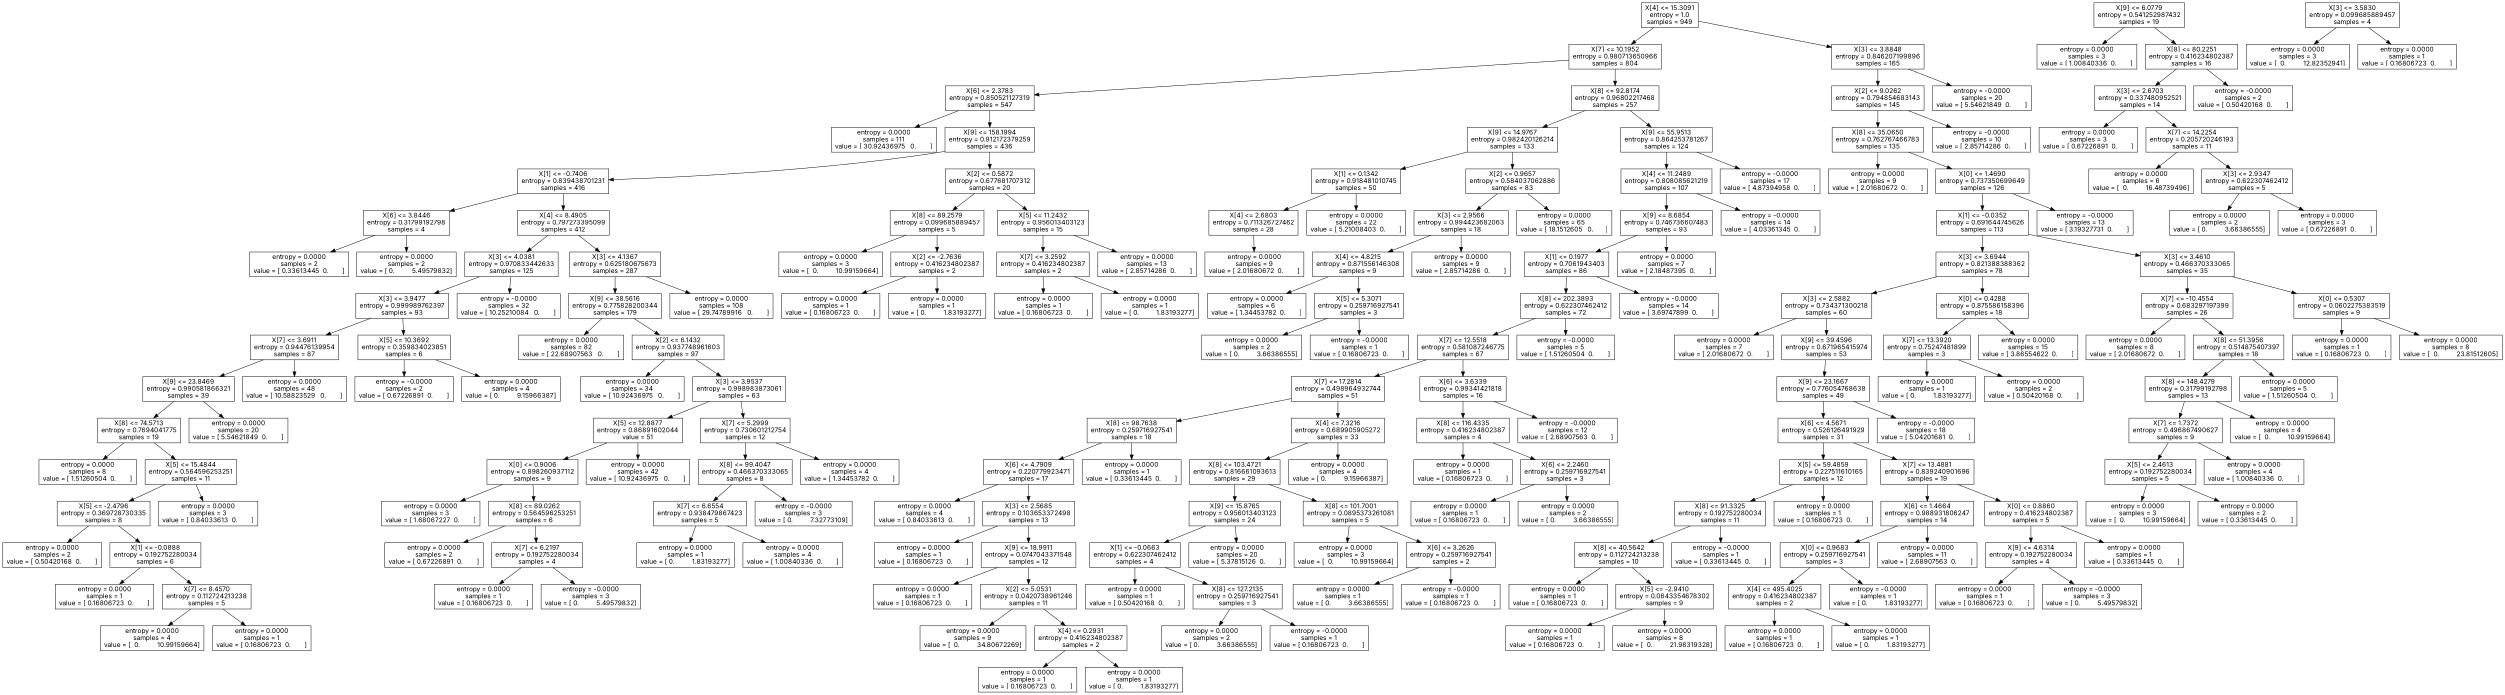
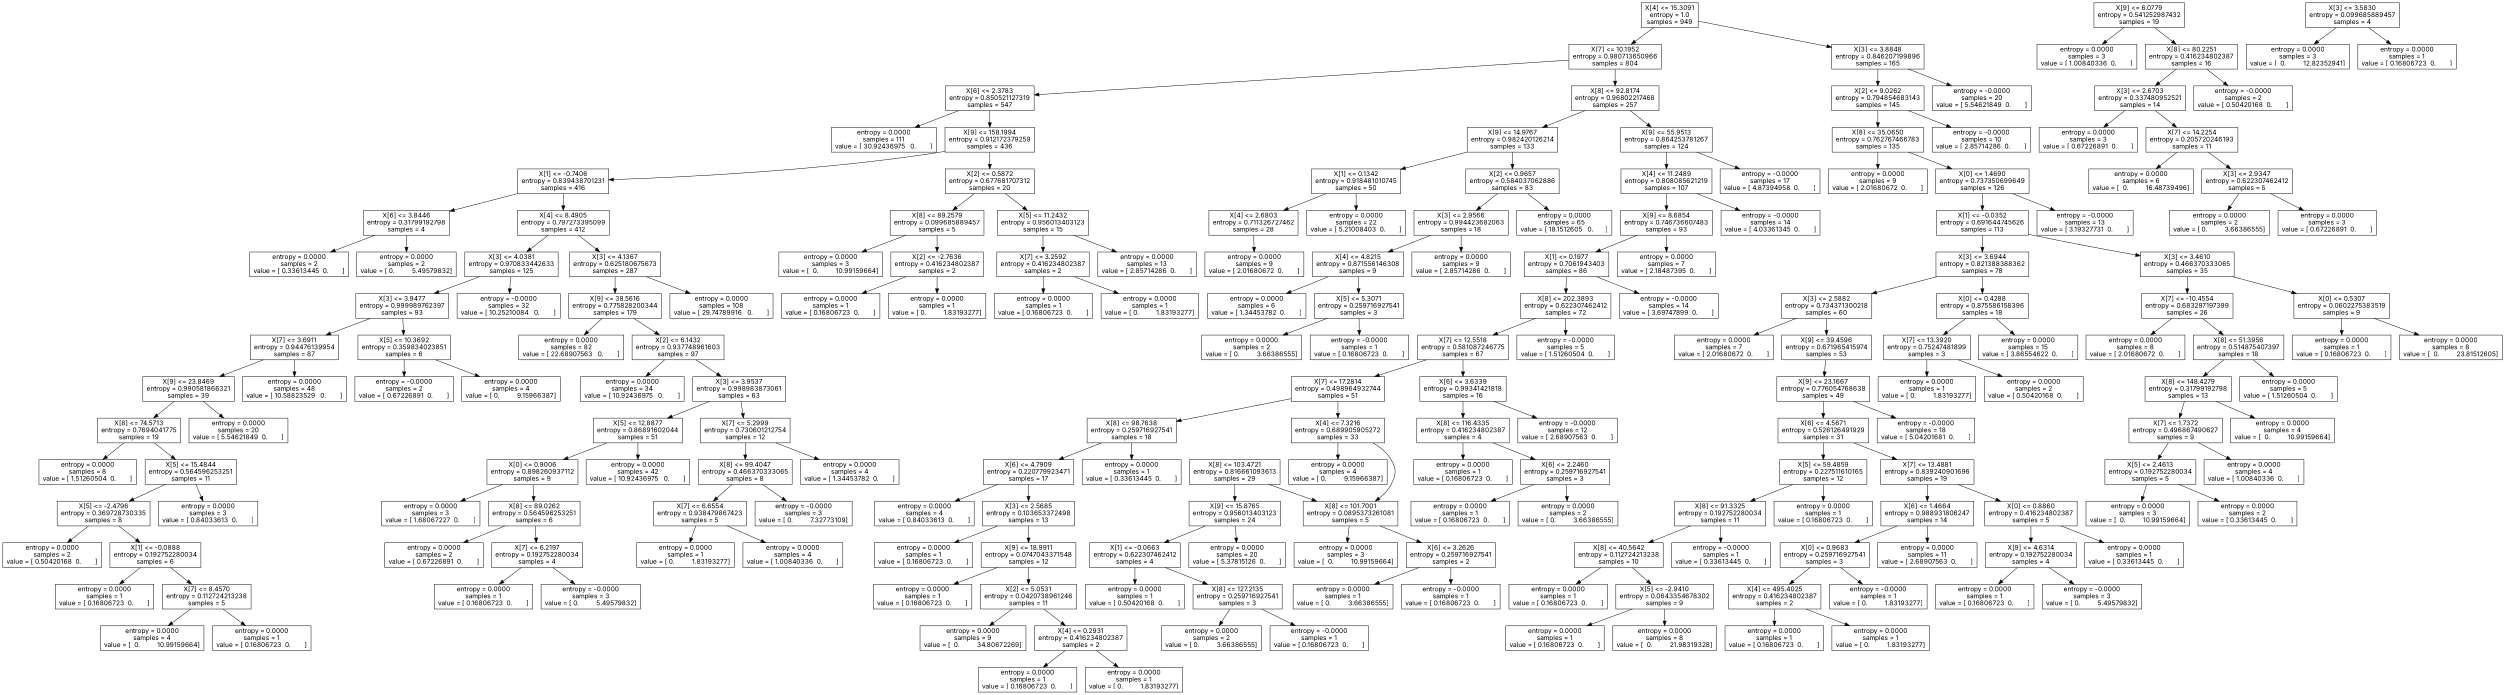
node "X[5] <= 12.8877 entropy = 0.86891602044 value = 51": label "X[5] <= 12.8877 entropy = 0.86891602044 value = 51" -> "X[5] <= 12.8877 entropy = 0.86891602044 samples = 51"
edge "X[4] <= 7.3216 entropy = 0.689905905272 samples = 33" -> "X[8] <= 103.4721 entropy = 0.816661093613 samples = 29": now "X[4] <= 7.3216 entropy = 0.689905905272 samples = 33" -> "X[8] <= 101.7001 entropy = 0.0895373261081 samples = 5"
